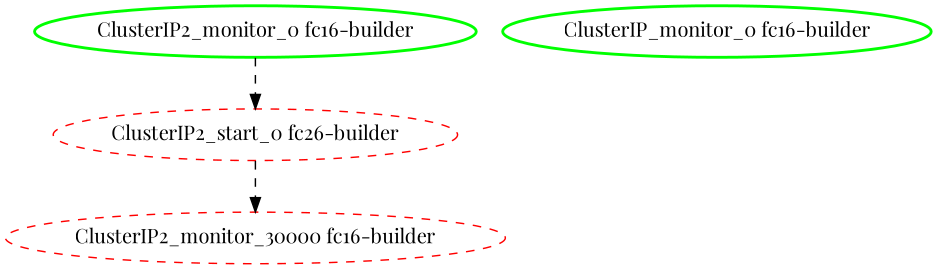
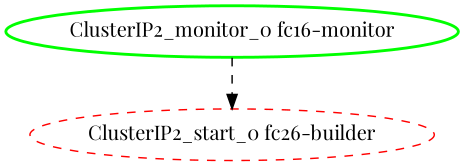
node "ClusterIP2_monitor_0 fc16-builder": label "ClusterIP2_monitor_0 fc16-builder" -> "ClusterIP2_monitor_0 fc16-monitor"
node "ClusterIP_monitor_0 fc16-builder": removed
node "ClusterIP2_monitor_30000 fc16-builder": removed
